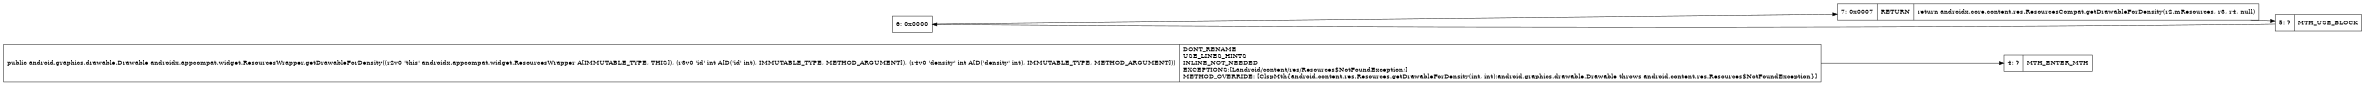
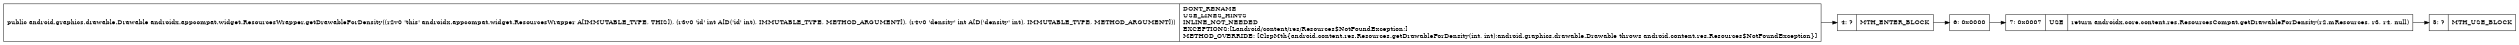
node "7: 0x0007": text "RETURN" -> "USE"
edge "5: ?" -> "6: 0x0000": now "4: ?" -> "6: 0x0000"
node "4: ?": text "MTH_ENTER_MTH" -> "MTH_ENTER_BLOCK"
